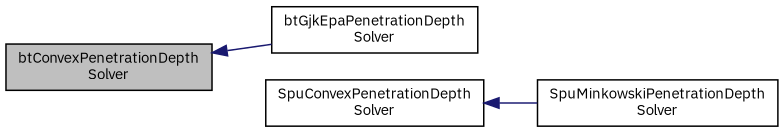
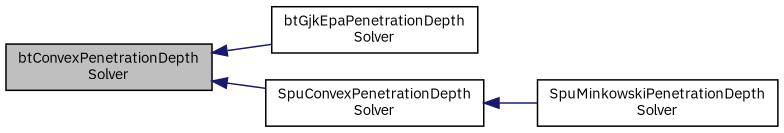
edge "SpuConvexPenetrationDepth Solver" -> "btConvexPenetrationDepth Solver": added
